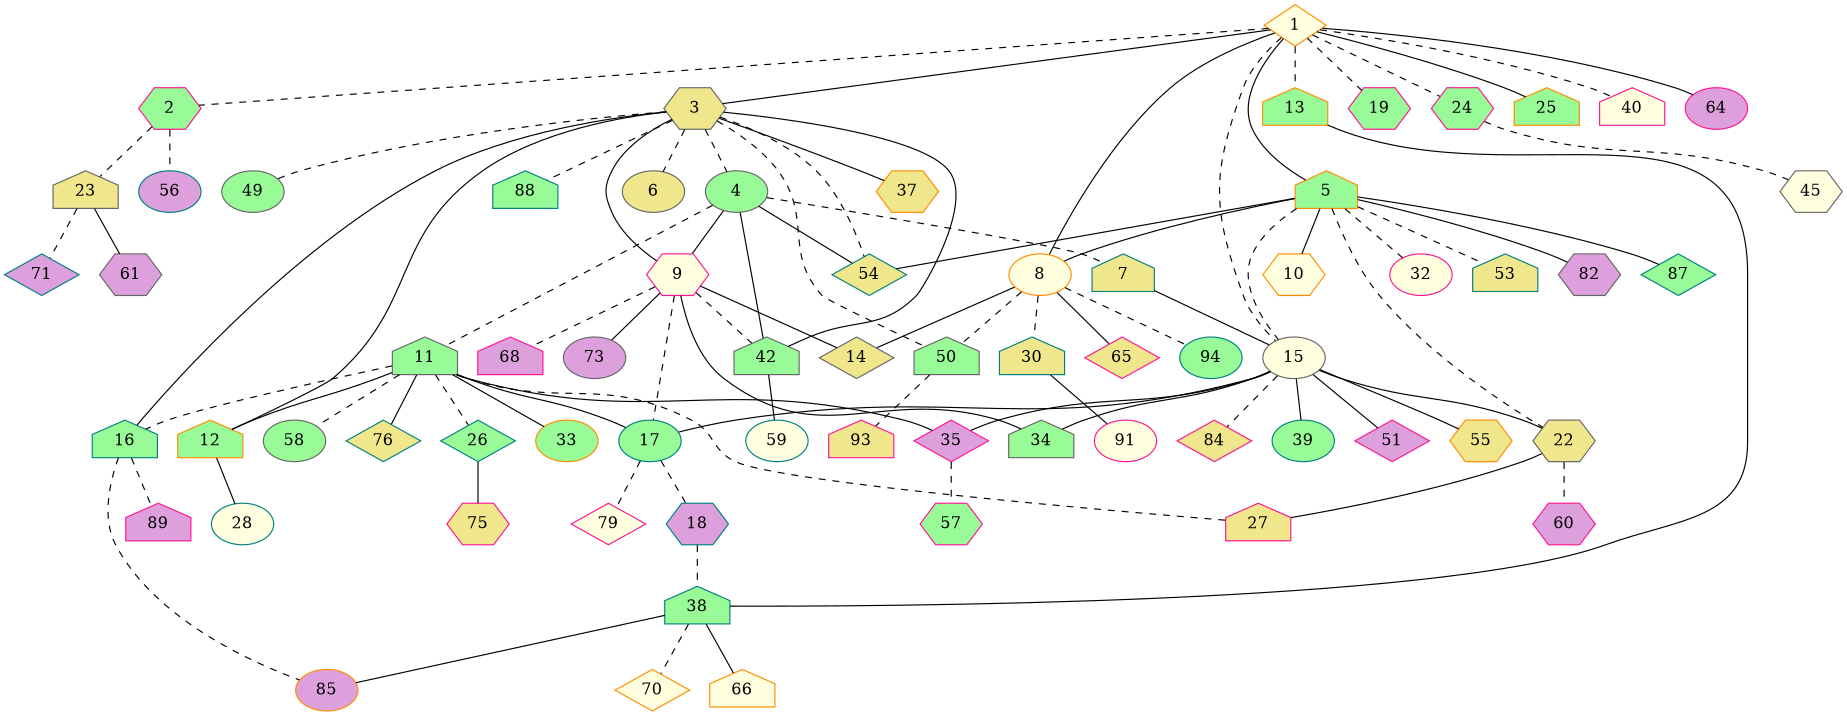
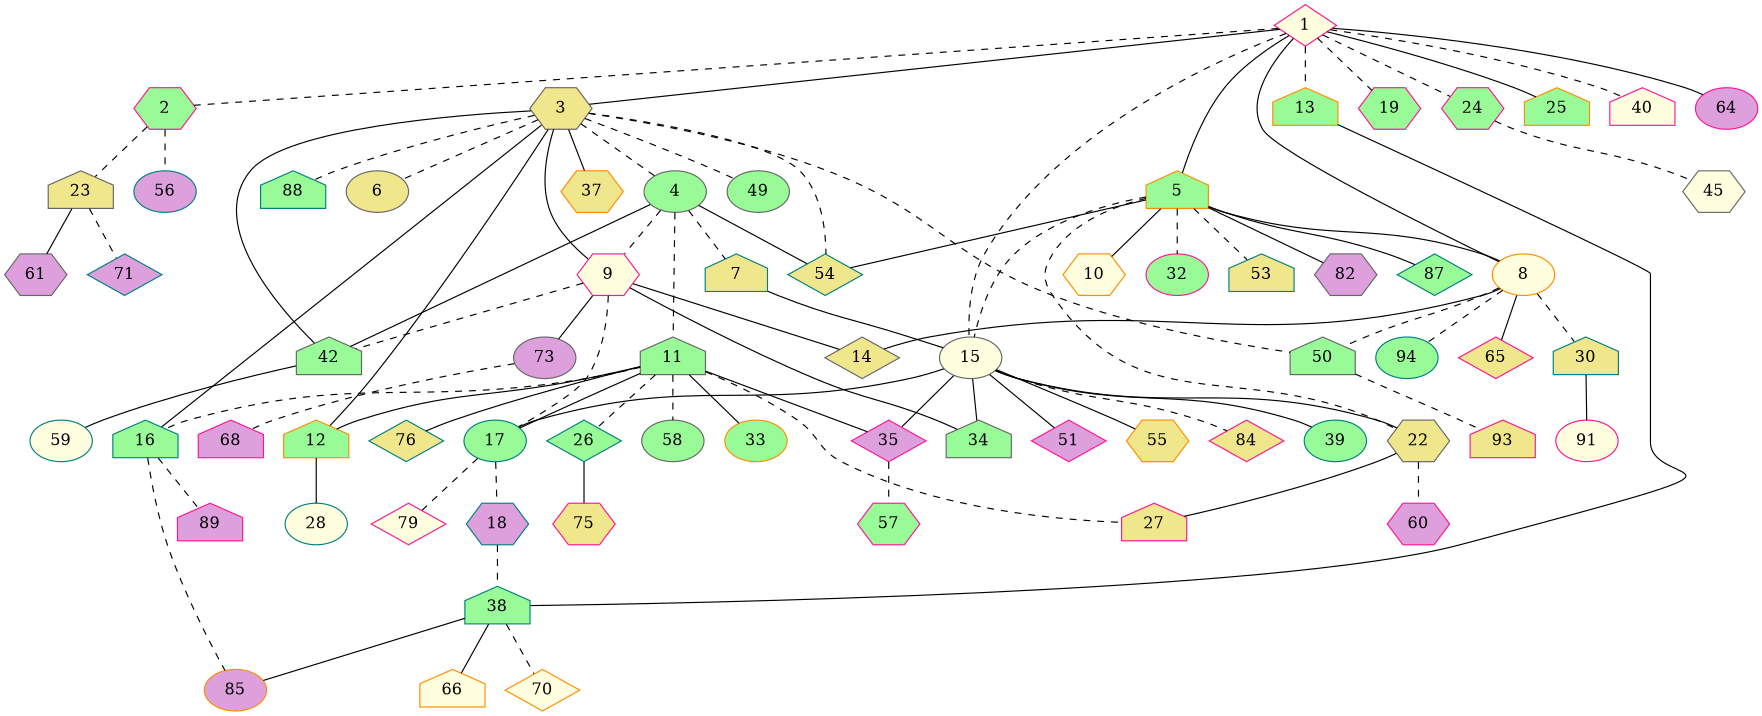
node "1": color darkorange -> deeppink
edge "4" -- "9": style solid -> dashed
node "32": fillcolor lightyellow -> palegreen
edge "9" -- "68": now "73" -- "68"
